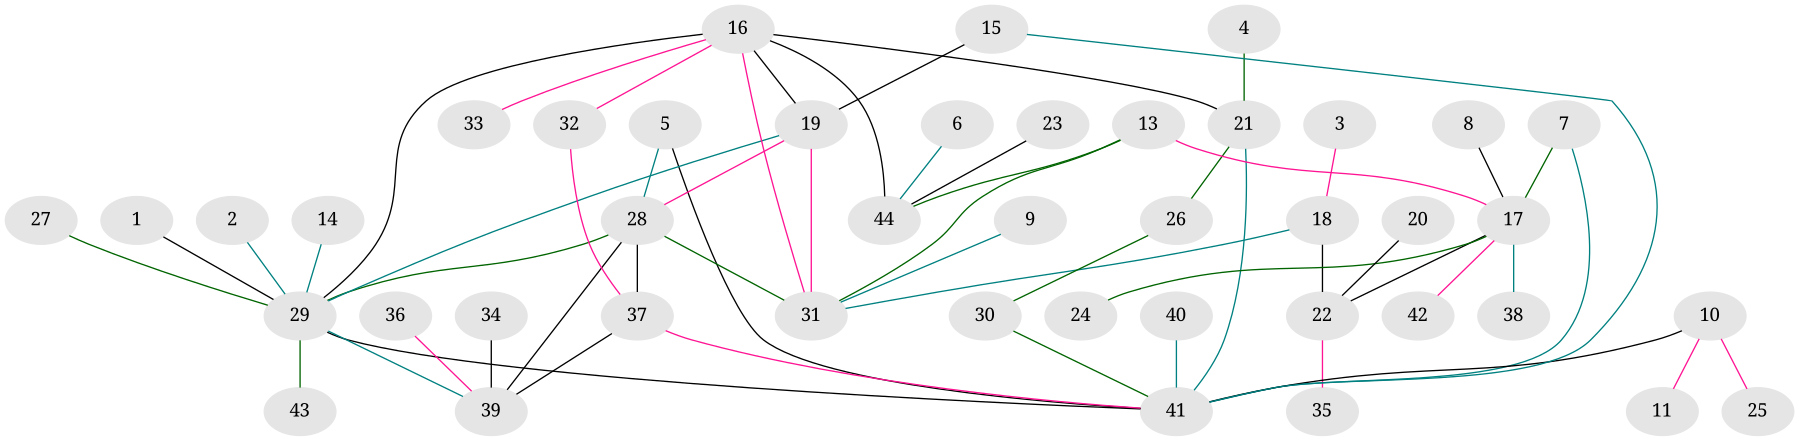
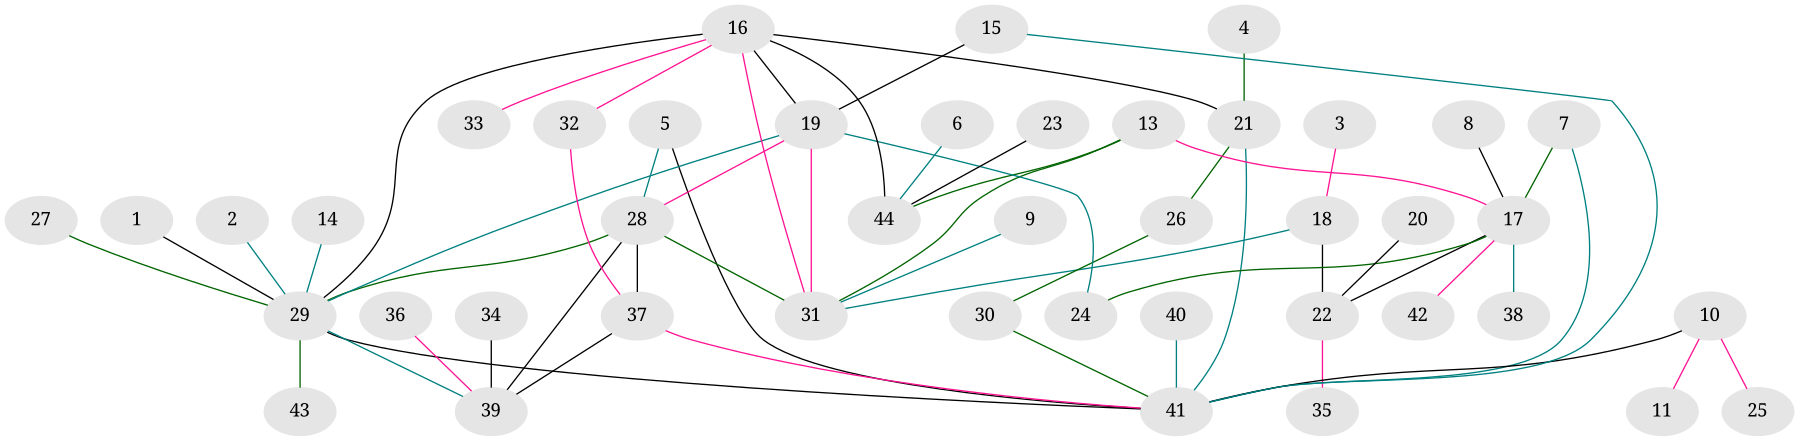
edge "19" -- "24": added
